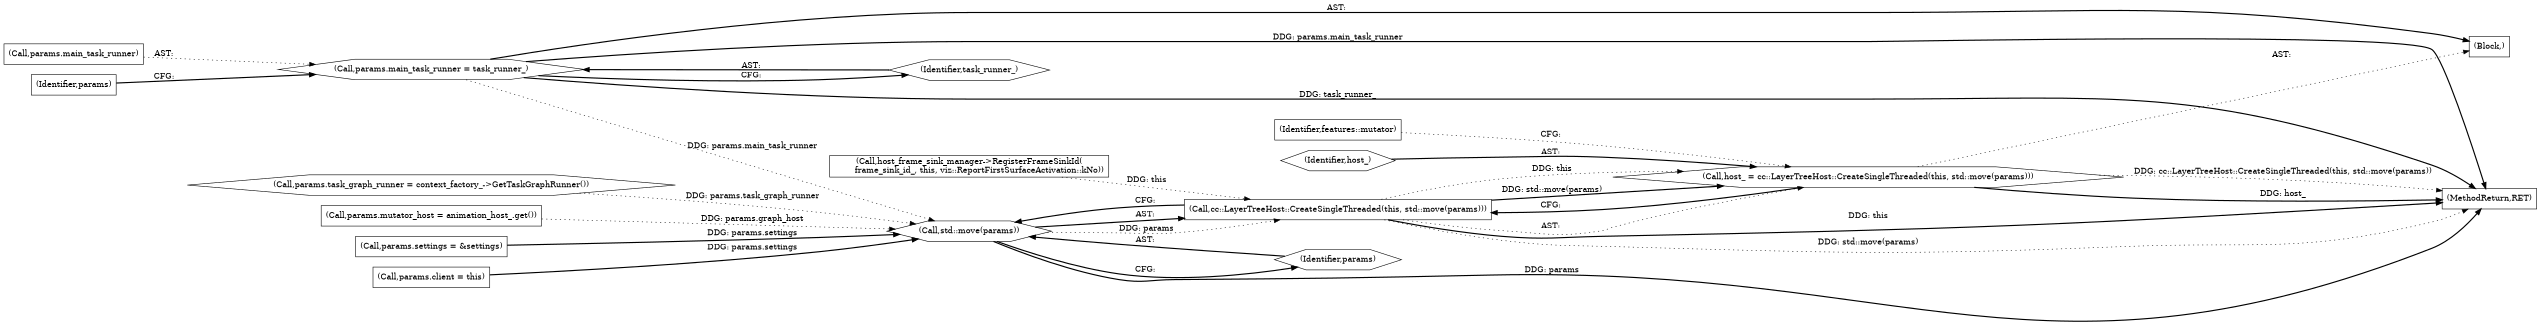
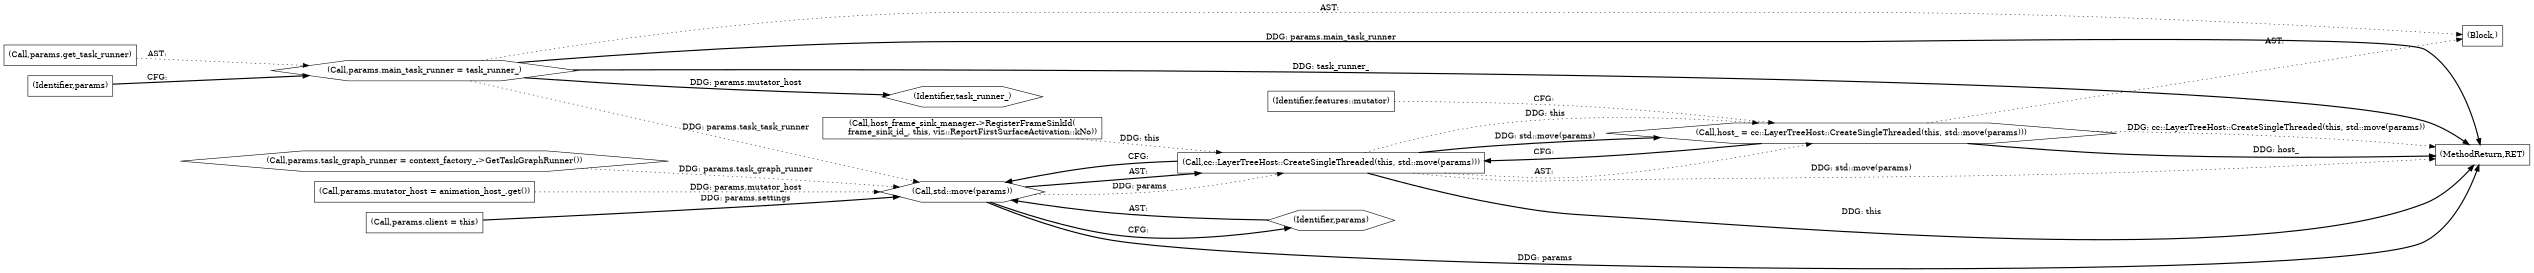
edge "(Call,params.main_task_runner = task_runner_)" -> "(Block,)": style bold -> dotted
node "(Call,params.main_task_runner)": label "(Call,params.main_task_runner)" -> "(Call,params.get_task_runner)"
edge "(Identifier,task_runner_)" -> "(Call,params.main_task_runner = task_runner_)": removed, label "AST:"
edge "(Call,params.main_task_runner = task_runner_)" -> "(Identifier,task_runner_)": label "CFG: " -> "DDG: params.mutator_host"
edge "(Call,params.main_task_runner = task_runner_)" -> "(Call,std::move(params))": label "DDG: params.main_task_runner" -> "DDG: params.task_task_runner"
node "(Identifier,host_)": removed
edge "(Call,params.mutator_host = animation_host_.get())" -> "(Call,std::move(params))": label "DDG: params.graph_host" -> "DDG: params.mutator_host"
node "(Call,params.settings = &settings)": removed
